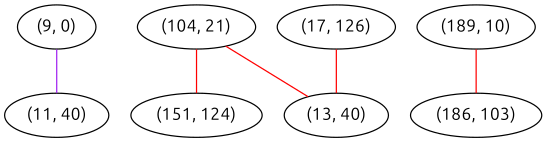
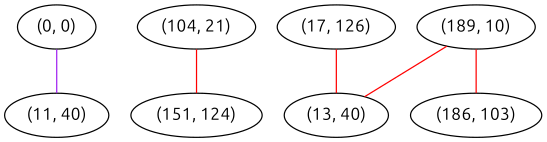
node "(9, 0)": label "(9, 0)" -> "(0, 0)"
edge "(104, 21)" -- "(13, 40)": now "(189, 10)" -- "(13, 40)"
